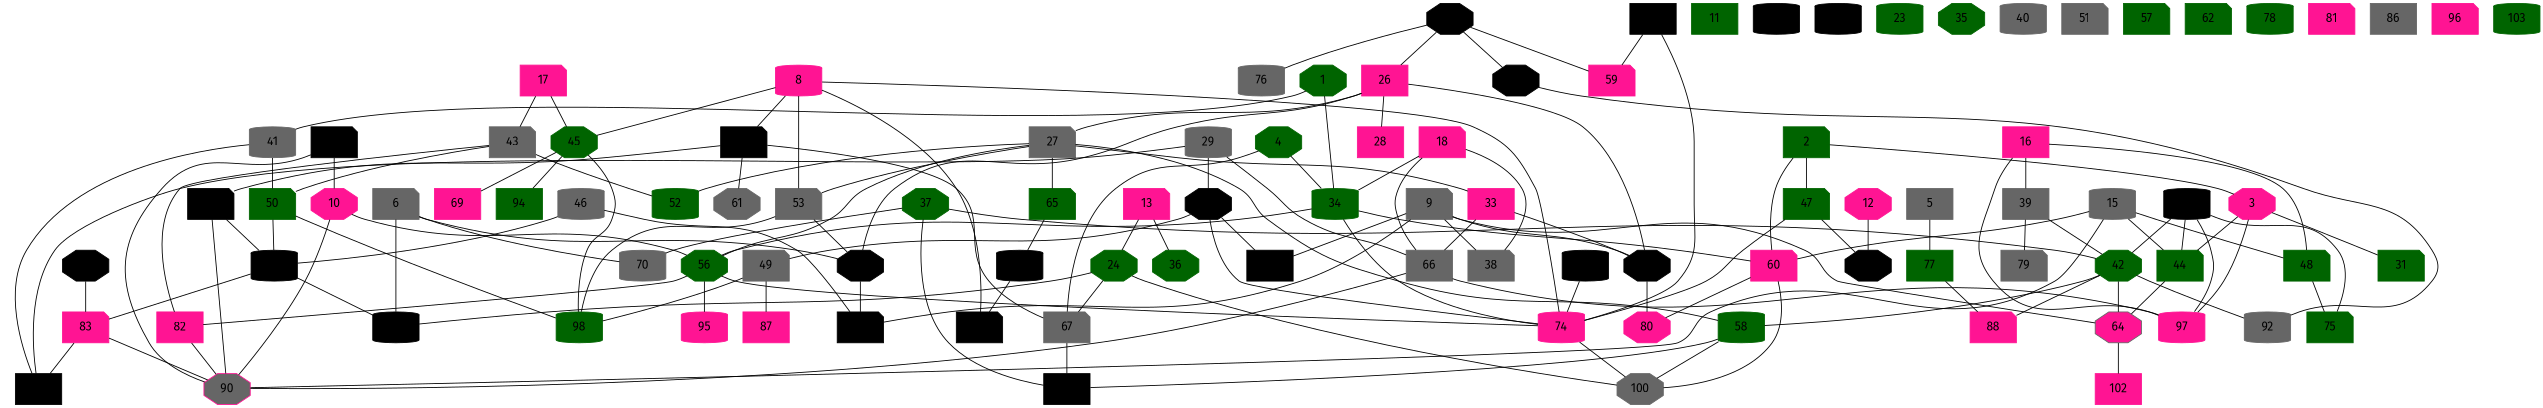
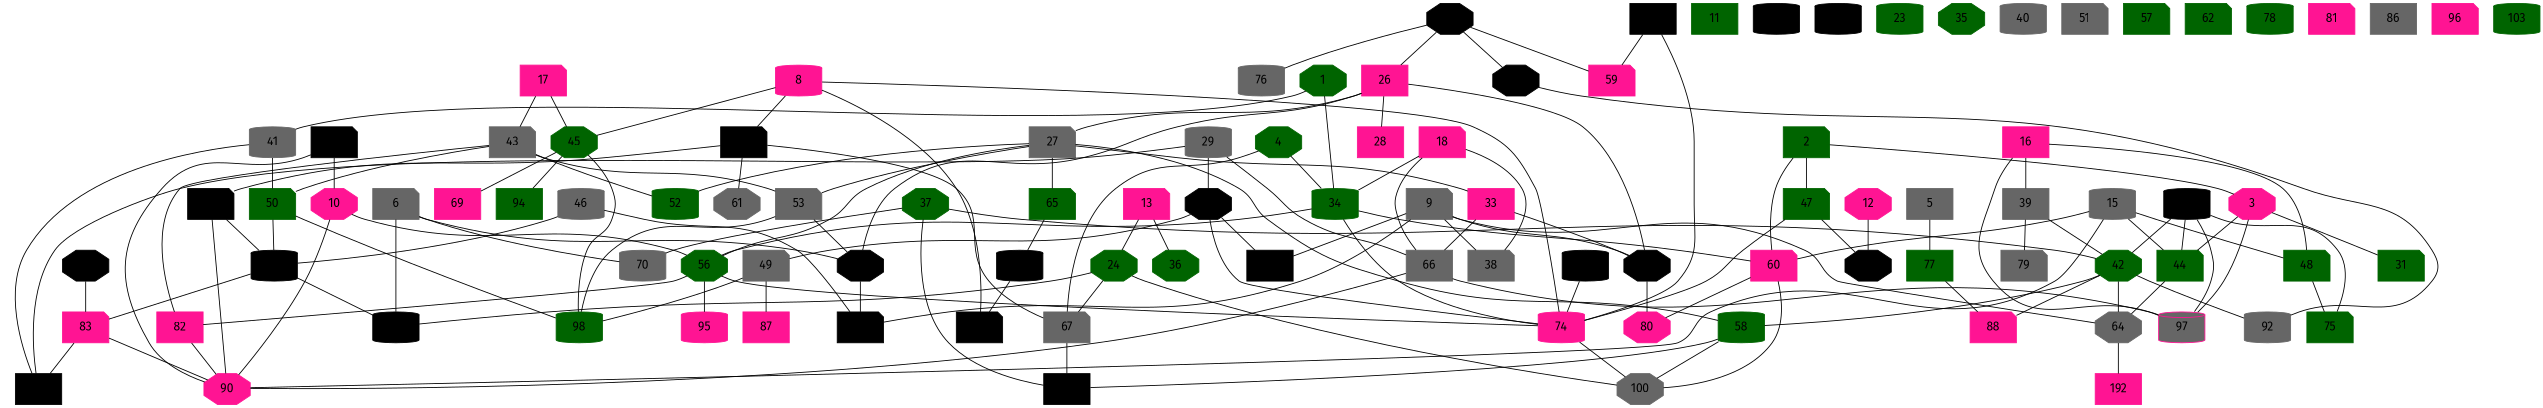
edge "8" -- "53": now "43" -- "53"
node "64": fillcolor deeppink -> gray40
node "97": fillcolor deeppink -> gray40
node "90": fillcolor gray40 -> deeppink
node "102": label "102" -> "192"
